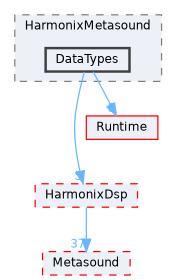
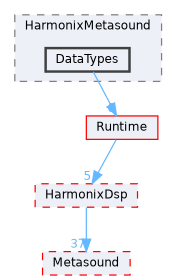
edge "DataTypes" -> "HarmonixDsp": now "Runtime" -> "HarmonixDsp"
